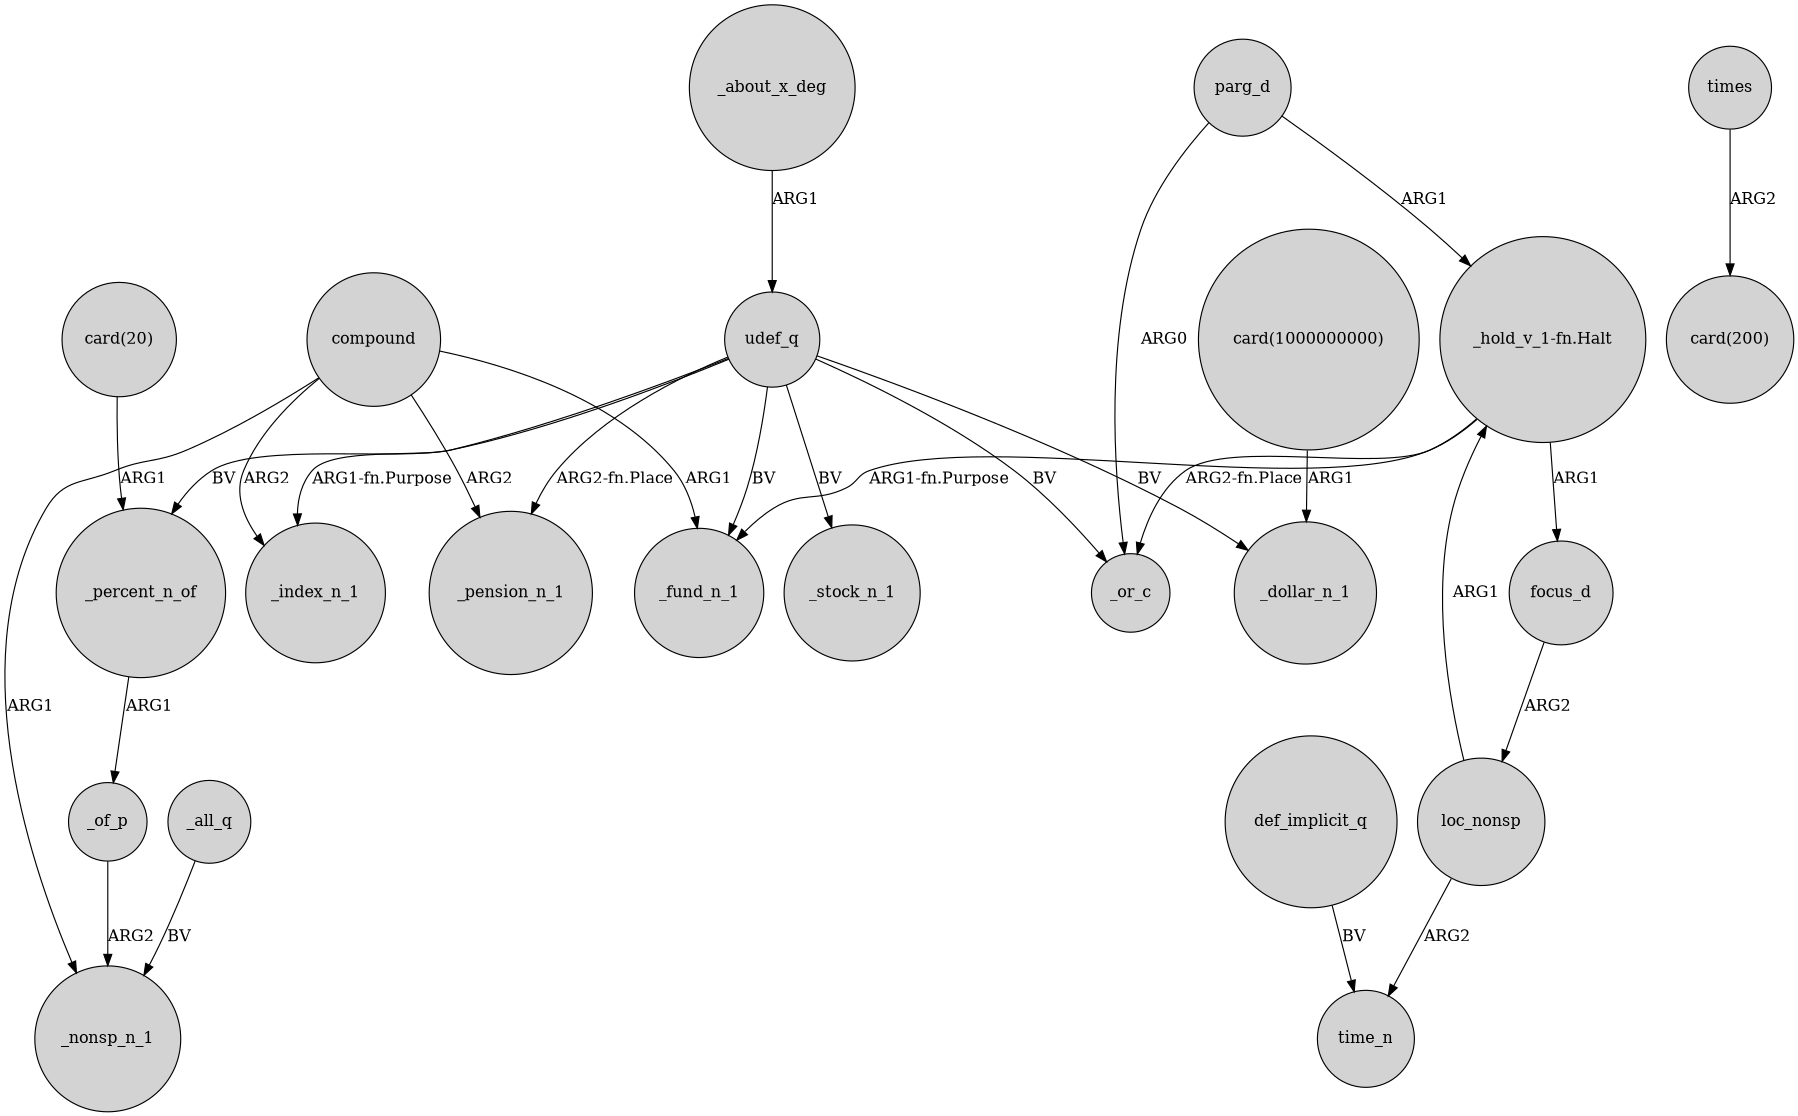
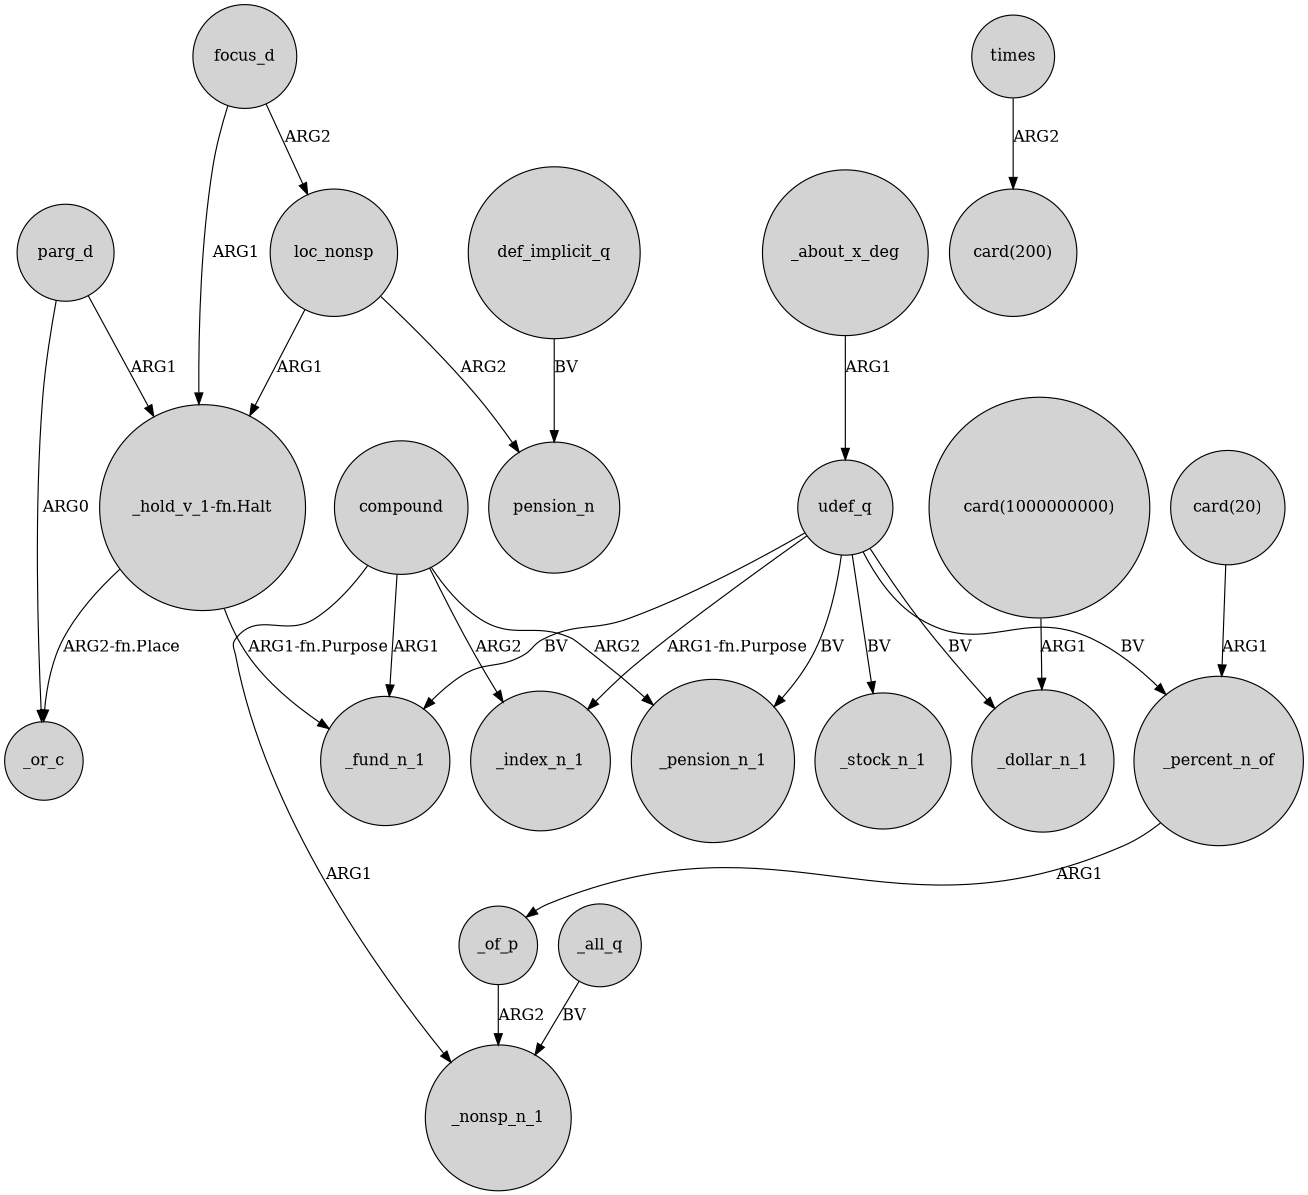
edge "udef_q" -> "_or_c": removed, label "BV"
edge "udef_q" -> "_pension_n_1": label "ARG2-fn.Place" -> "BV"
edge "_hold_v_1-fn.Halt" -> "focus_d": reversed
node "time_n": label "time_n" -> "pension_n"
